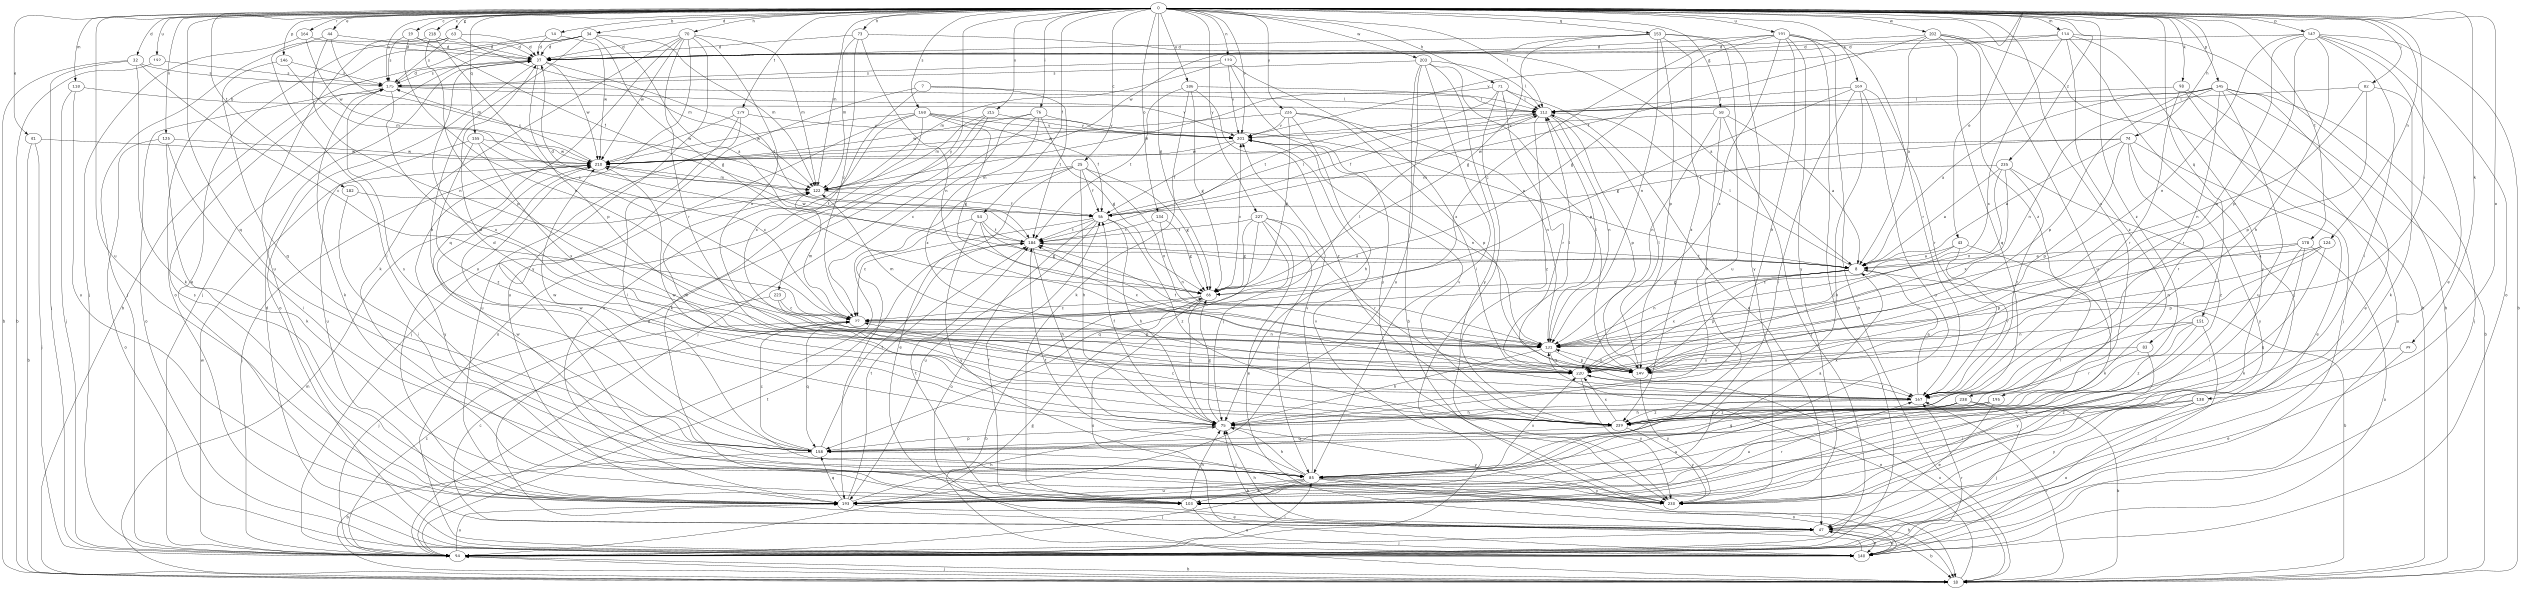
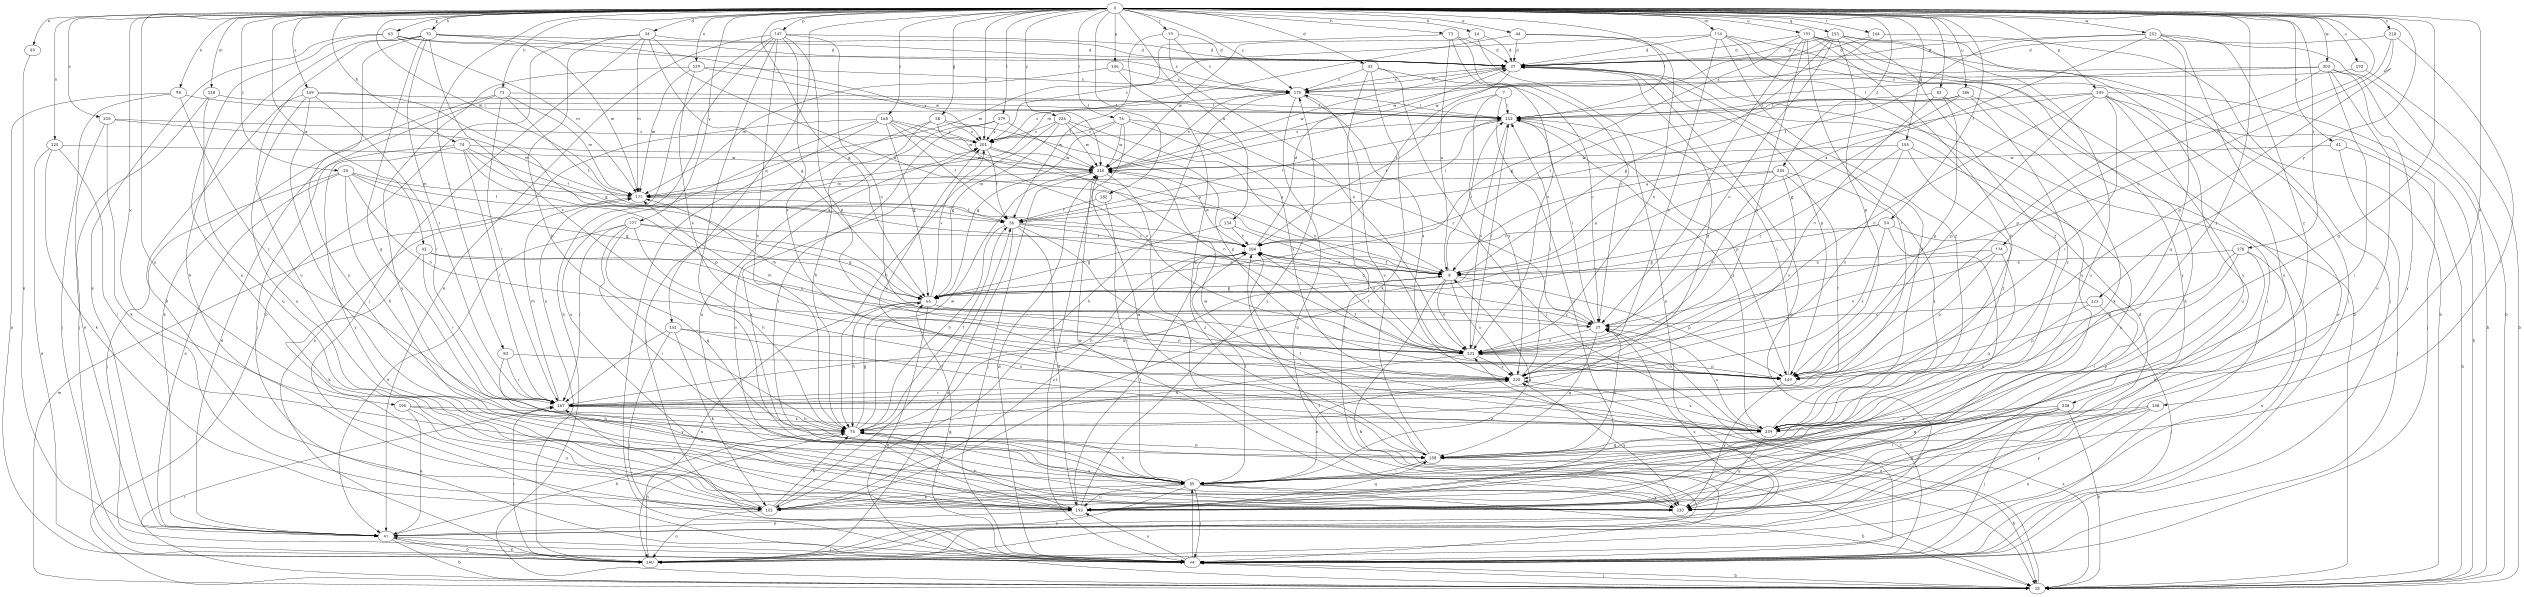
edge "118" -> "112": label "b" -> "l"
edge "227" -> "75": label "j" -> "h"
edge "99" -> "220": removed, label "x"
